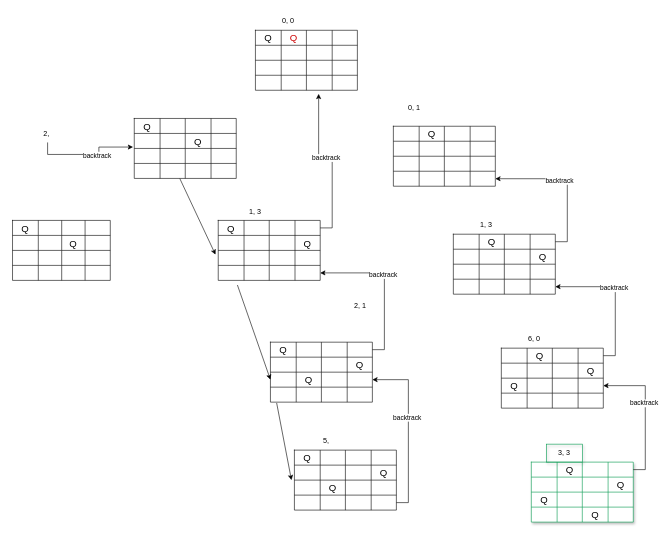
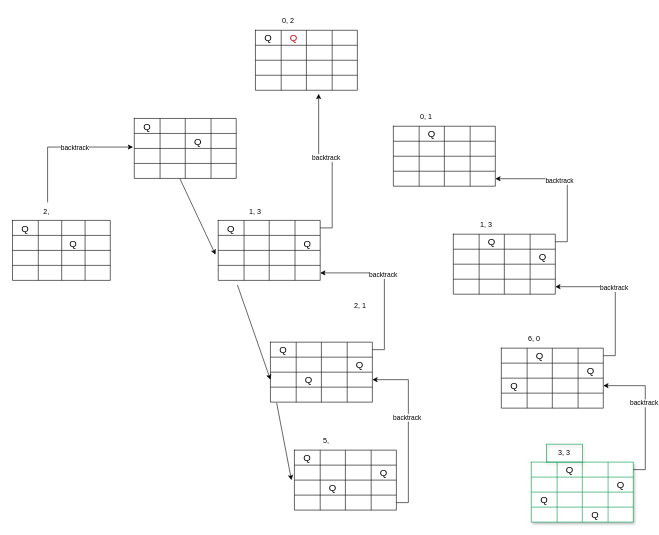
node "0, 0": label "0, 0" -> "0, 2"
node "0, 1": moved (414, 108) -> (426, 117)
node "2,": moved (47, 134) -> (47, 212)
